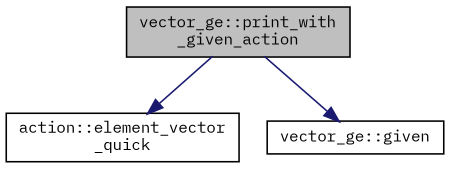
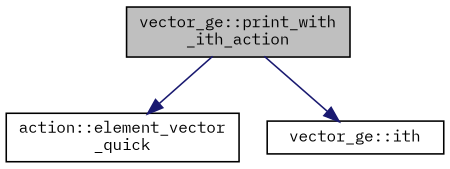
node "vector_ge::print_with _given_action": label "vector_ge::print_with _given_action" -> "vector_ge::print_with _ith_action"
node "vector_ge::given": label "vector_ge::given" -> "vector_ge::ith"
